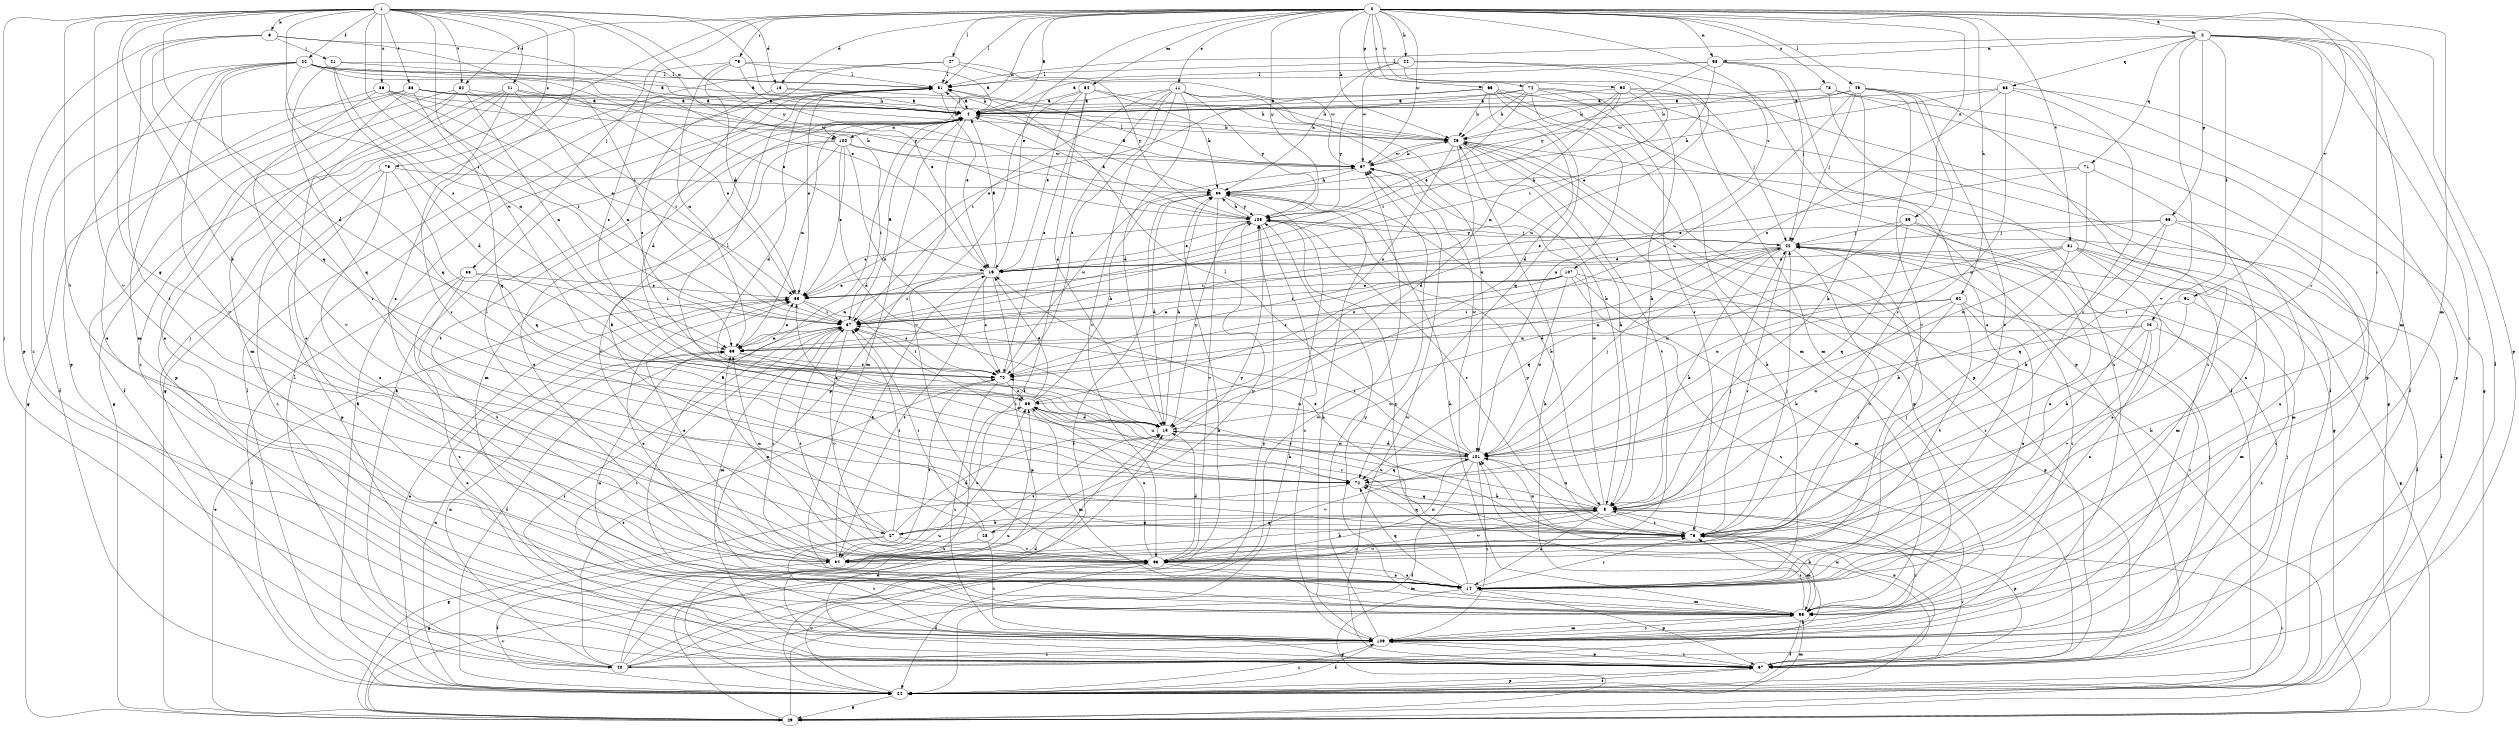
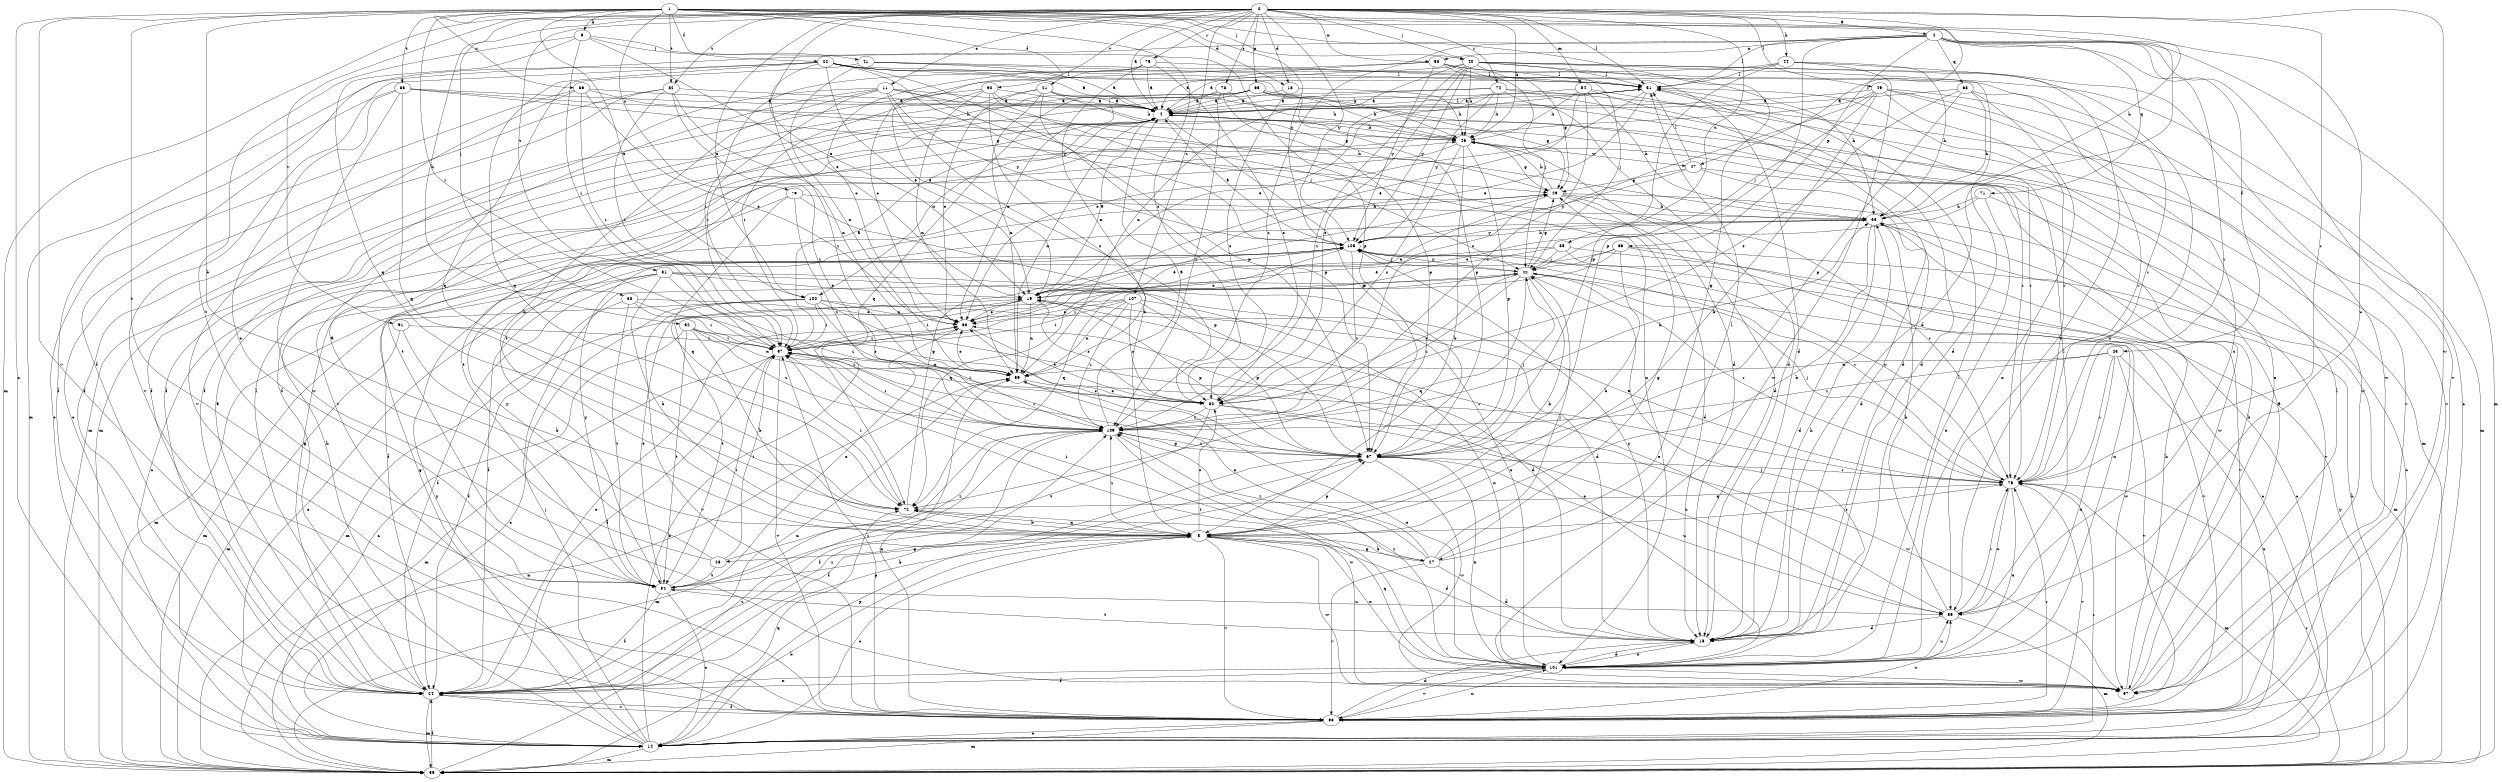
edge "46" -> "97": now "46" -> "47"
node "70": label "70" -> "80"
edge "83" -> "14": now "83" -> "84"
edge "8" -> "15": added, label "d"
edge "109" -> "40": reversed
